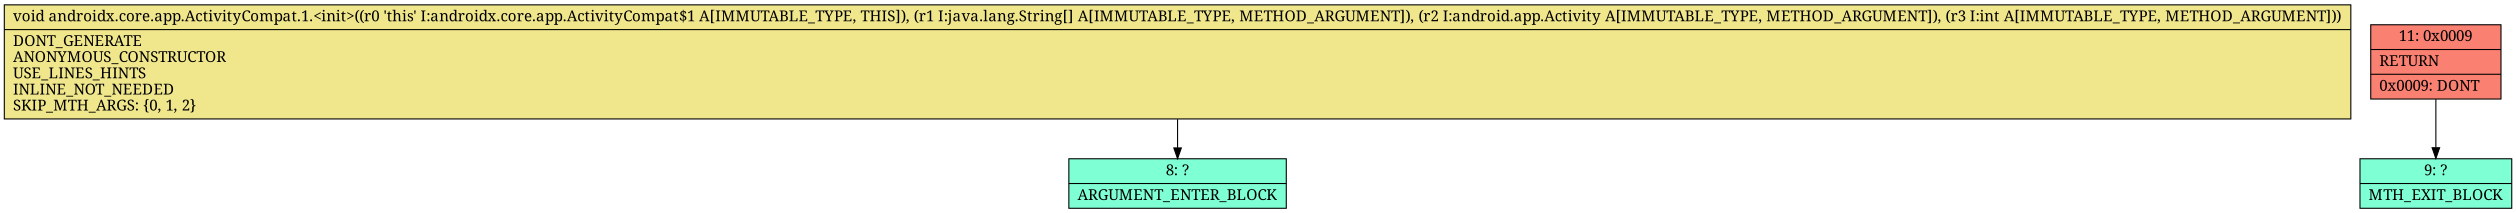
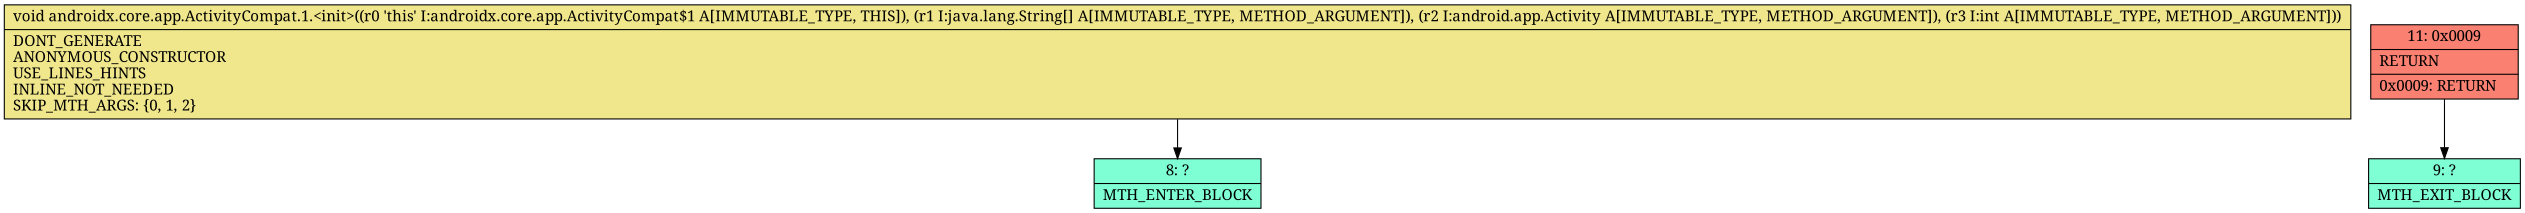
node "11: 0x0009": text "0x0009: DONT" -> "0x0009: RETURN"
node "8: ?": text "ARGUMENT_ENTER_BLOCK" -> "MTH_ENTER_BLOCK"
